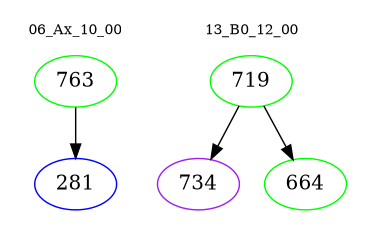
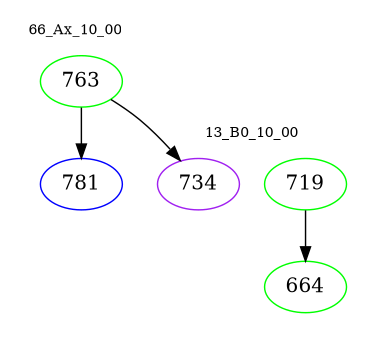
cluster "06_Ax_10_00": label "06_Ax_10_00" -> "66_Ax_10_00"
cluster "13_B0_12_00": label "13_B0_12_00" -> "13_B0_10_00"
edge "719" -> "734": now "763" -> "734"
node "281": label "281" -> "781"
